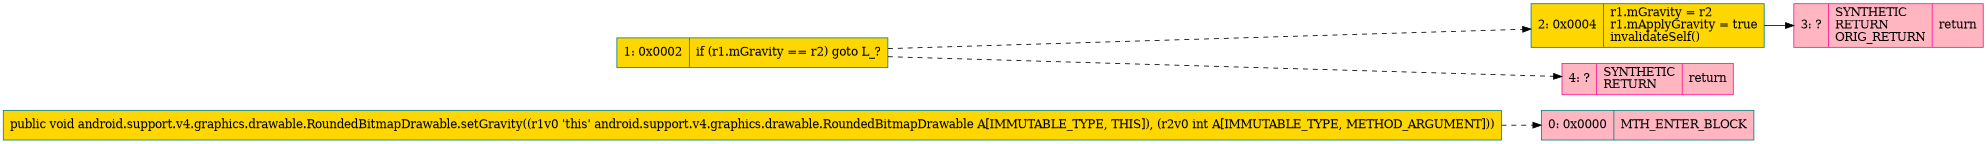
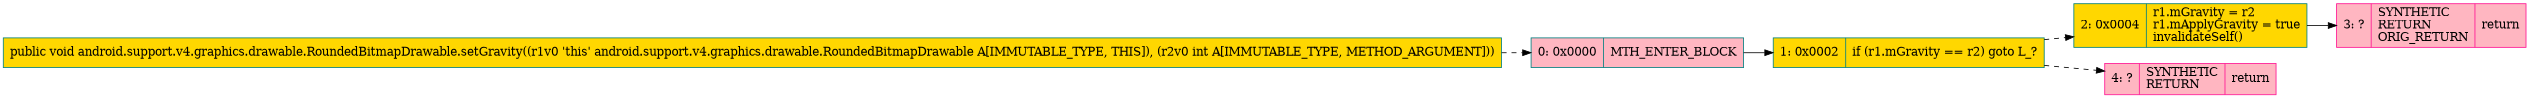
edge "0: 0x0000" -> "1: 0x0002": added
